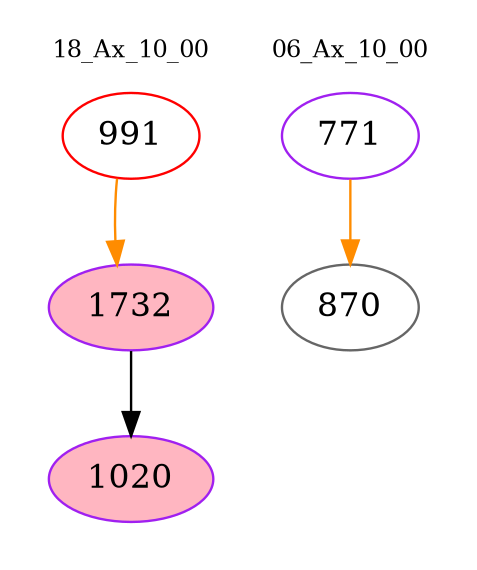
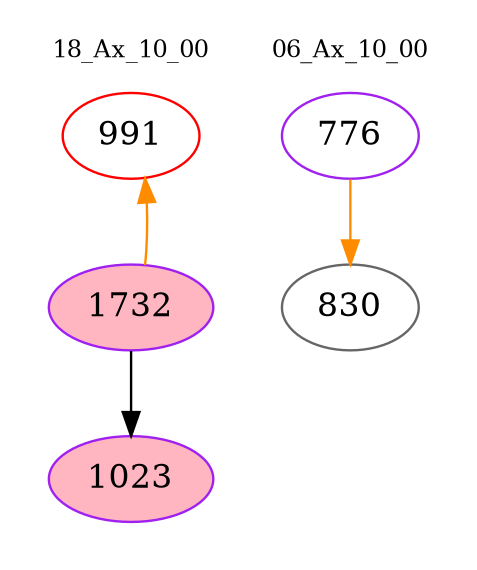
node "771": label "771" -> "776"
edge "991" -> "1732": reversed
node "870": label "870" -> "830"
node "1020": label "1020" -> "1023"
